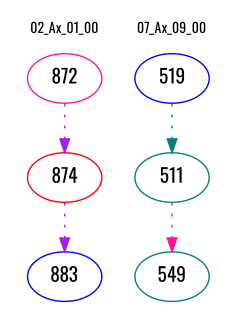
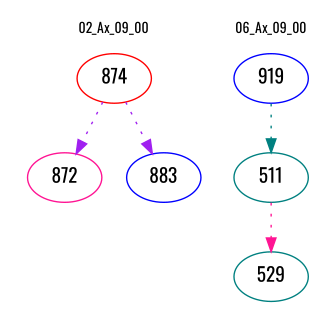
cluster "02_Ax_01_00": label "02_Ax_01_00" -> "02_Ax_09_00"
cluster "07_Ax_09_00": label "07_Ax_09_00" -> "06_Ax_09_00"
node "519": label "519" -> "919"
edge "872" -> "874": reversed
node "549": label "549" -> "529"
